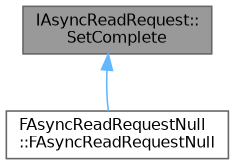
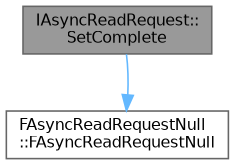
edge "FAsyncReadRequestNull ::FAsyncReadRequestNull" -> "IAsyncReadRequest:: SetComplete": reversed
